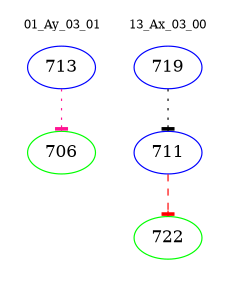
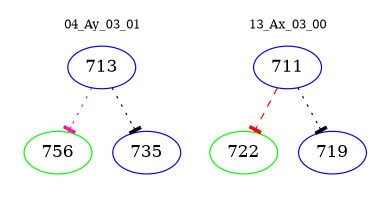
cluster "01_Ay_03_01": label "01_Ay_03_01" -> "04_Ay_03_01"
edge "719" -> "711": reversed
node "706": label "706" -> "756"
node "735": added
